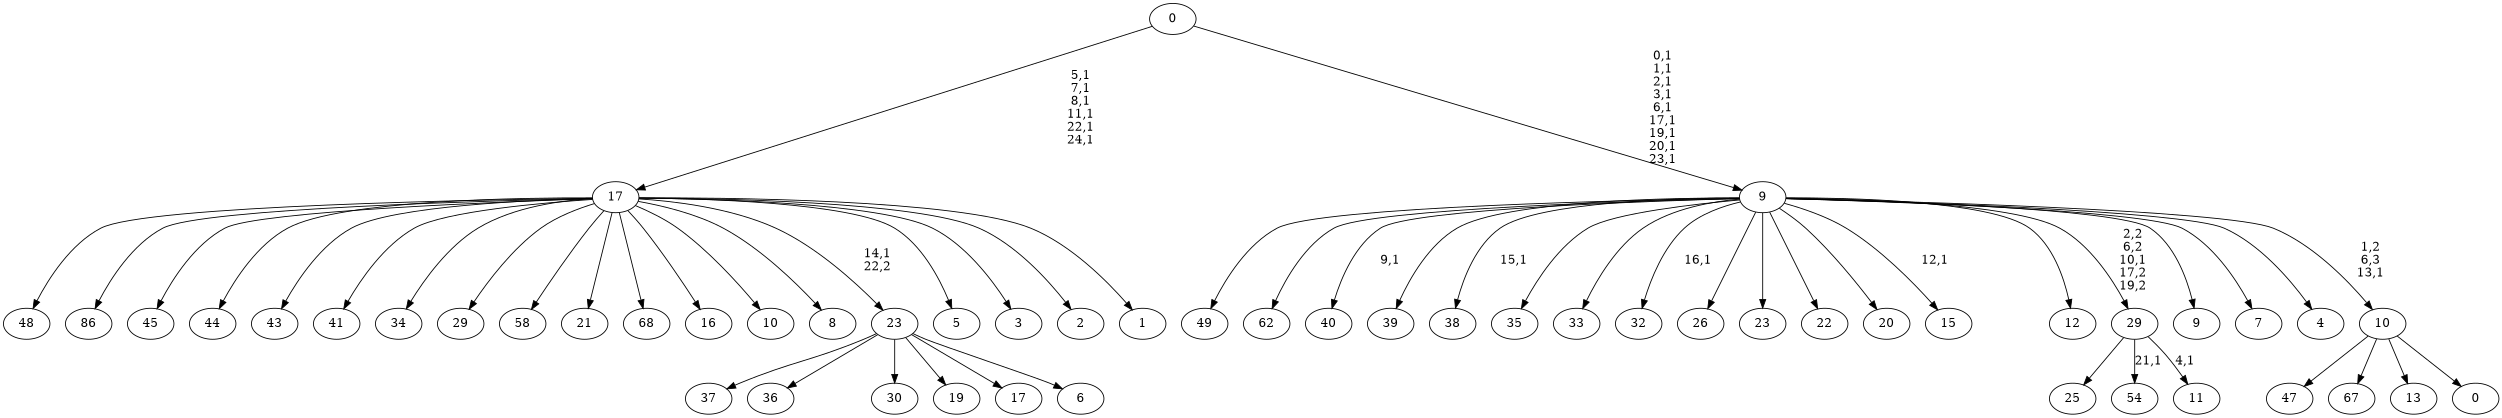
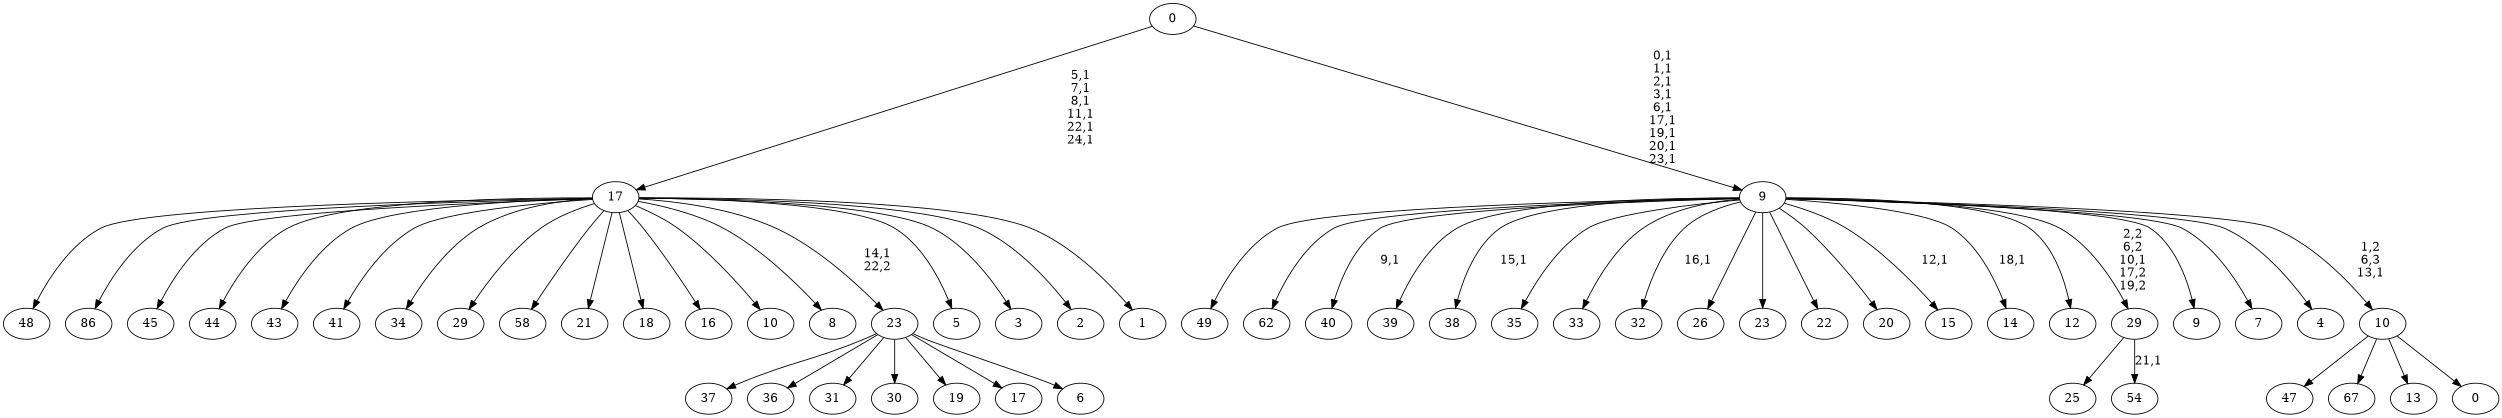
node "68": label "68" -> "18"
node "14": added
node "31": added
node "11": removed
